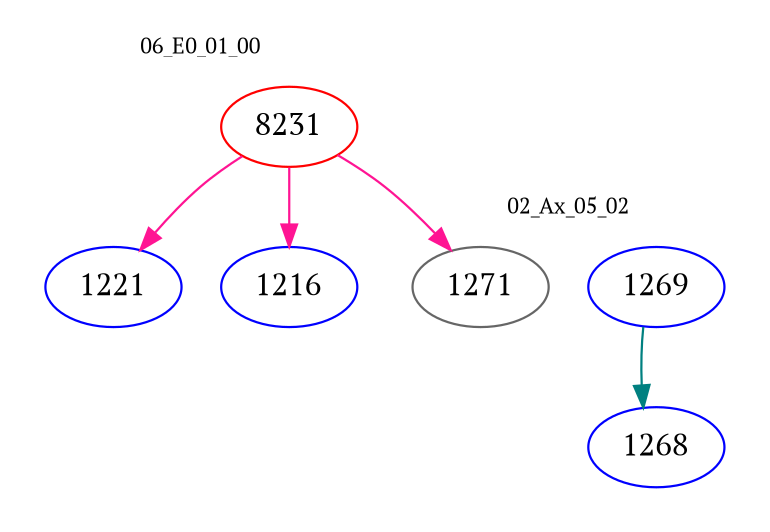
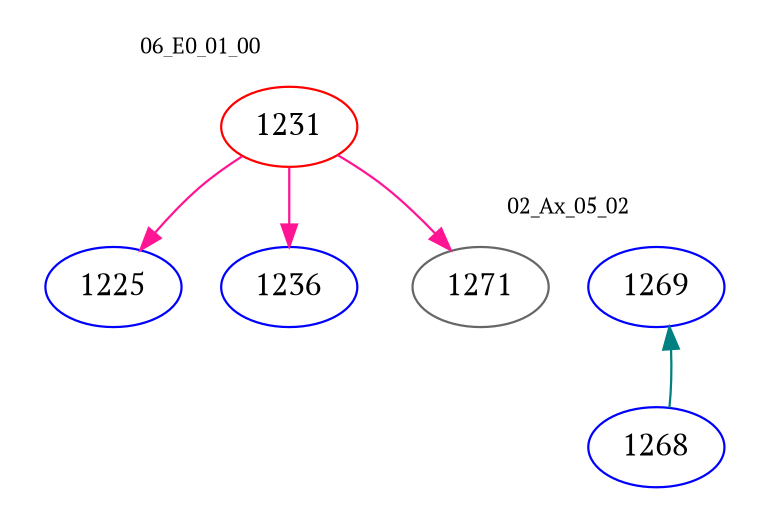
node "8231": label "8231" -> "1231"
node "1221": label "1221" -> "1225"
node "1216": label "1216" -> "1236"
edge "1269" -> "1268": reversed
